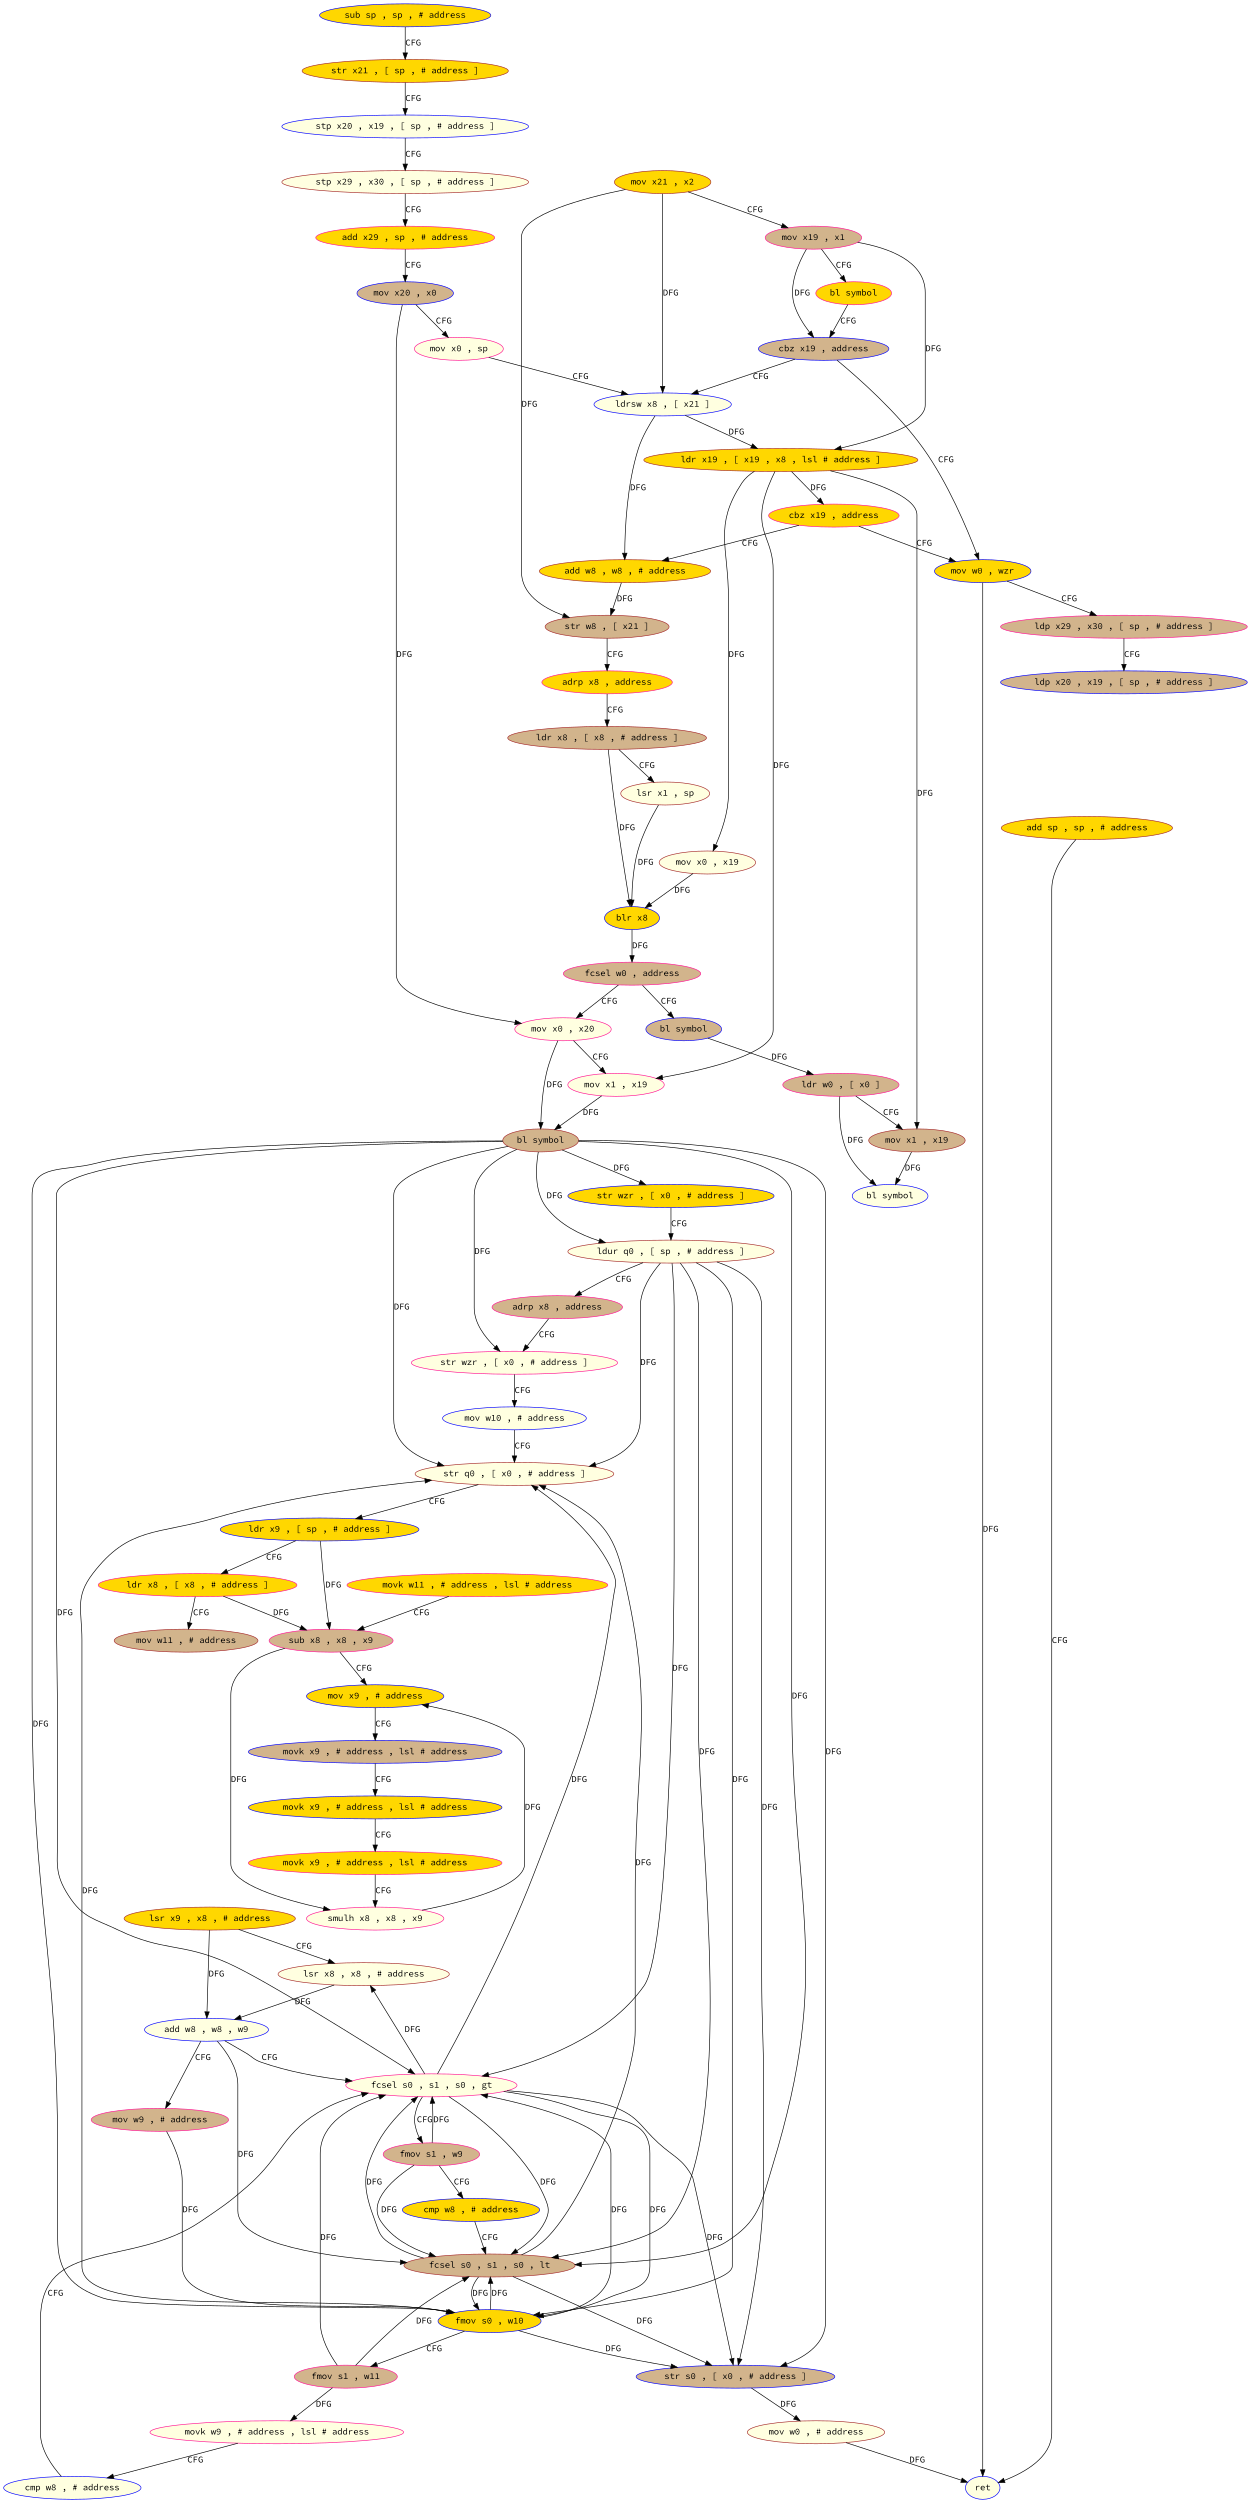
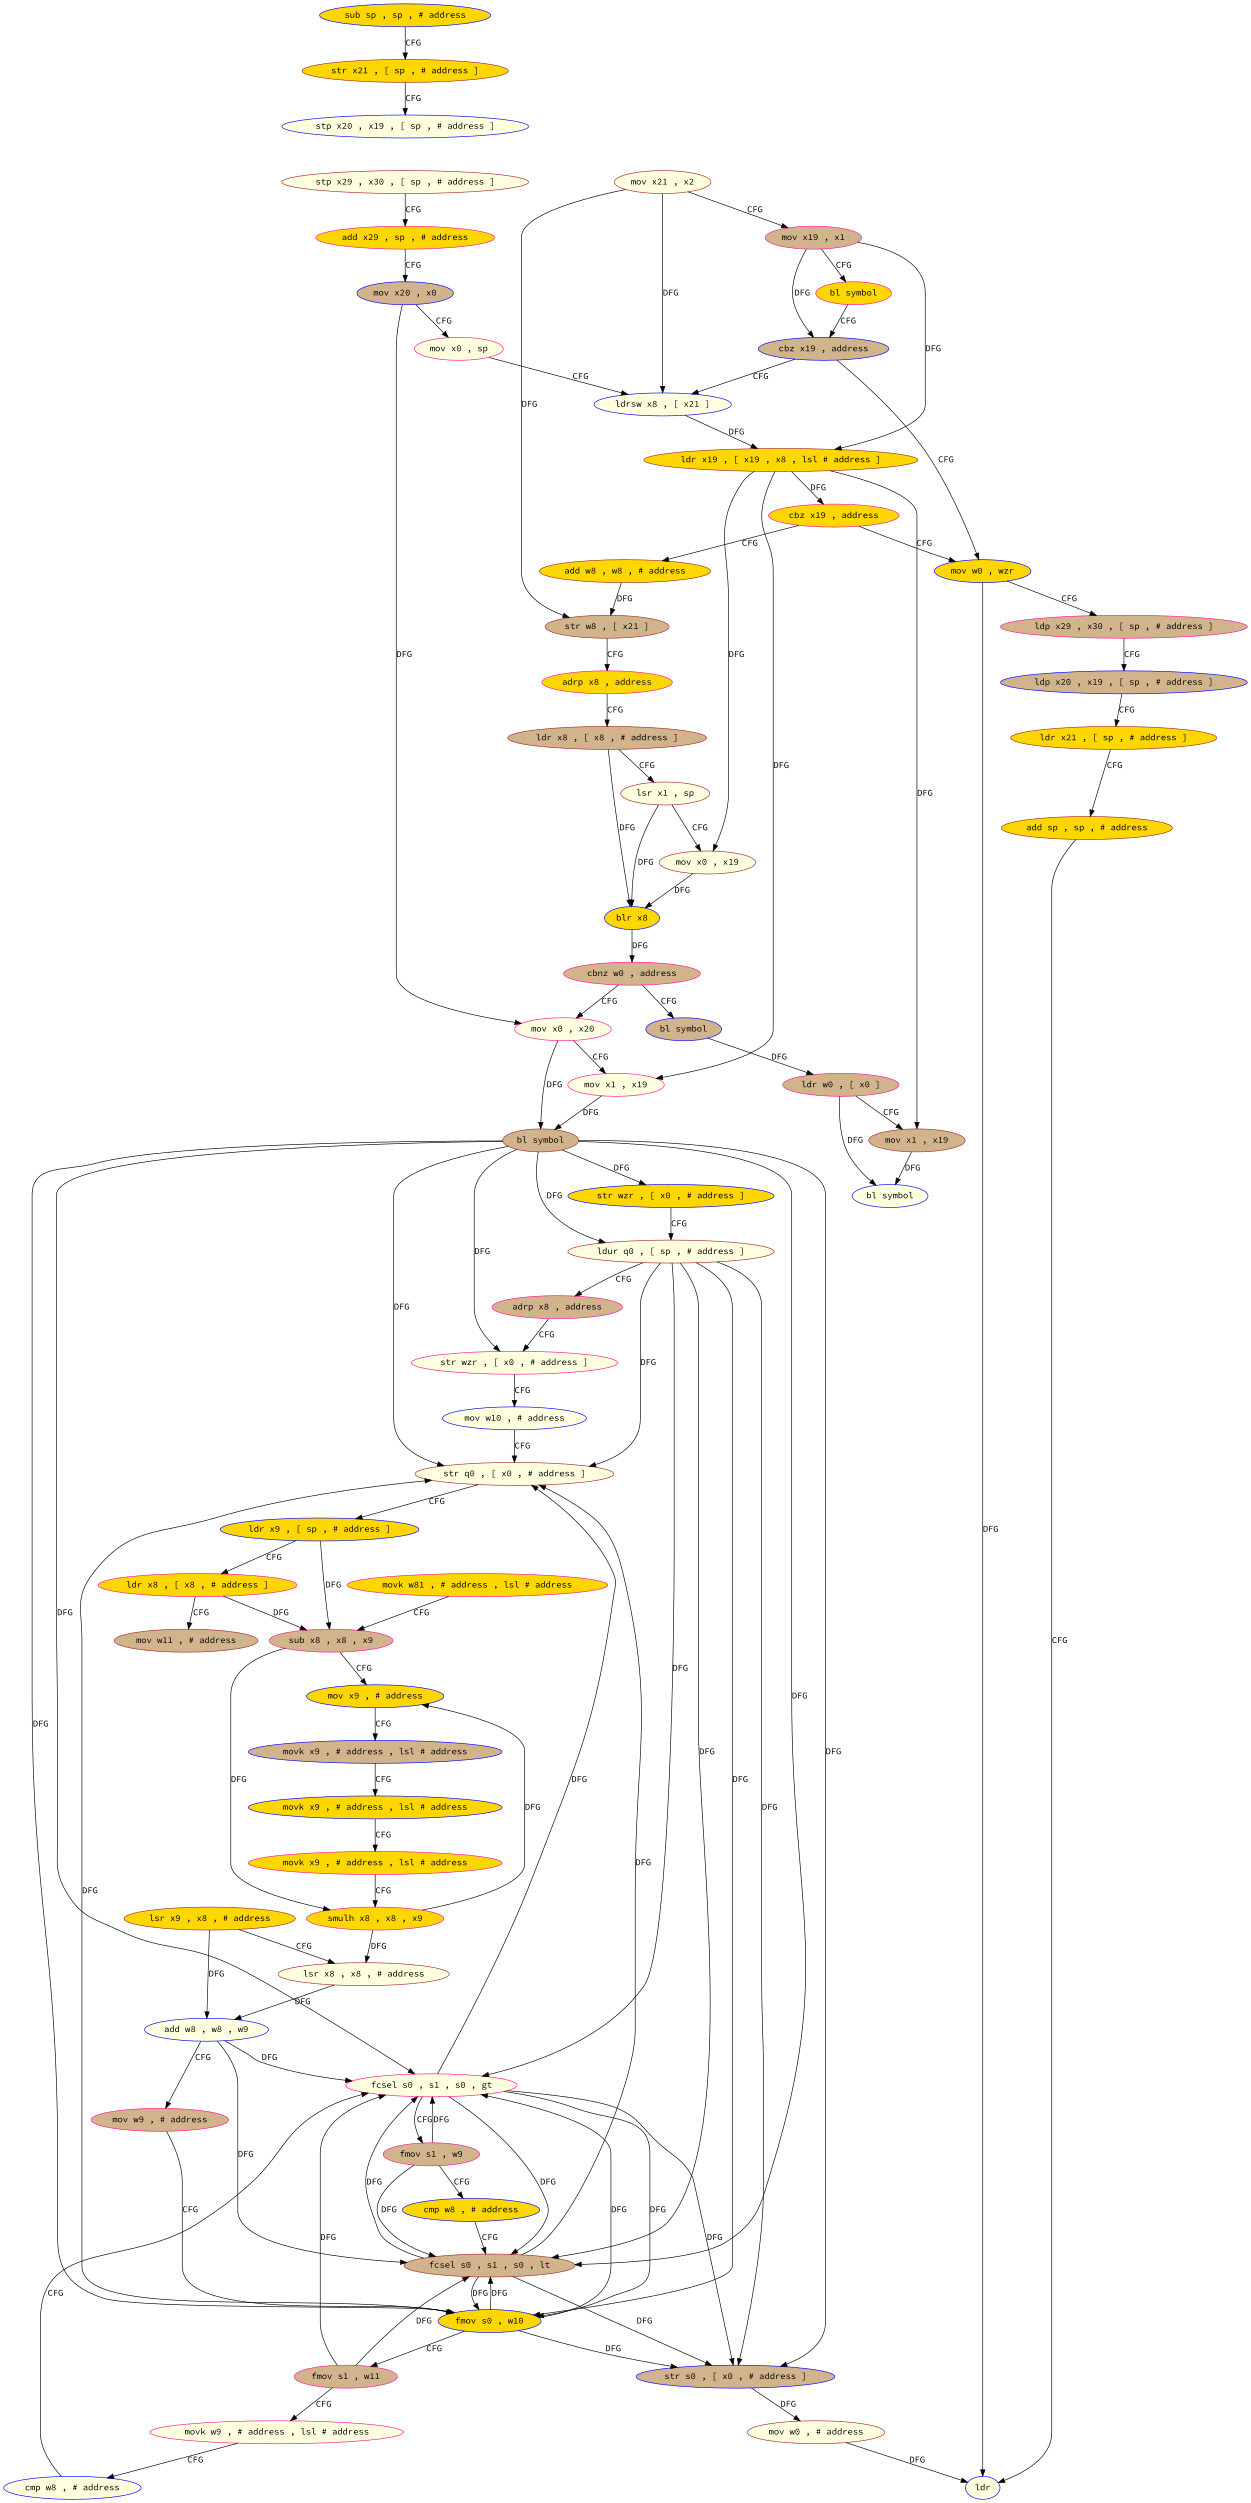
edge "stp x20 , x19 , [ sp , # address ]" -> "stp x29 , x30 , [ sp , # address ]": removed, label "CFG"
node "mov x21 , x2": fillcolor gold -> lightyellow
edge "ldrsw x8 , [ x21 ]" -> "add w8 , w8 , # address": removed, label "DFG"
node "ldr x21 , [ sp , # address ]": added
edge "lsr x1 , sp" -> "mov x0 , x19": added, label "CFG"
node "fcsel w0 , address": label "fcsel w0 , address" -> "cbnz w0 , address"
node "movk w11 , # address , lsl # address": label "movk w11 , # address , lsl # address" -> "movk w81 , # address , lsl # address"
node "smulh x8 , x8 , x9": fillcolor lightyellow -> gold
edge "fcsel s0 , s1 , s0 , gt" -> "lsr x8 , x8 , # address": now "smulh x8 , x8 , x9" -> "lsr x8 , x8 , # address"
edge "add w8 , w8 , w9" -> "fcsel s0 , s1 , s0 , gt": label "CFG" -> "DFG"
edge "mov w9 , # address" -> "fmov s0 , w10": label "DFG" -> "CFG"
edge "fmov s1 , w11" -> "movk w9 , # address , lsl # address": label "DFG" -> "CFG"
node "ret": label "ret" -> "ldr"
